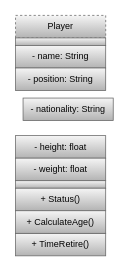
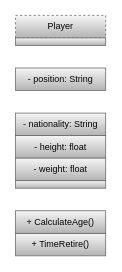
node "- name: String": removed
node "- nationality: String": moved (68, 109) -> (60, 124)
node "+ Status()": removed
